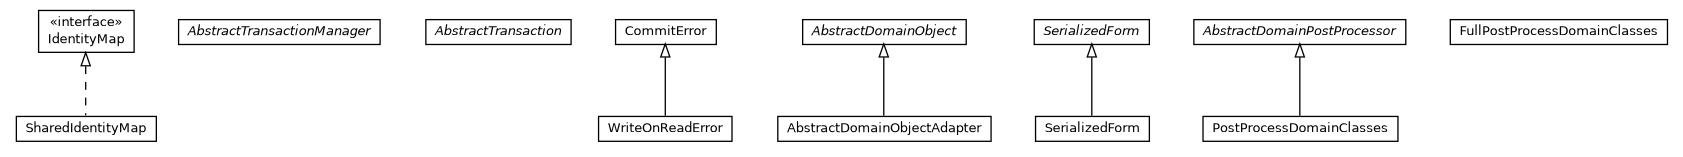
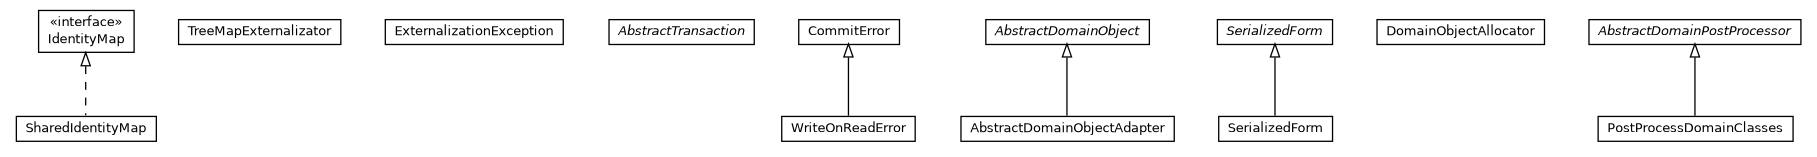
node "TreeMapExternalizator": added
node "AbstractTransactionManager": removed
node "ExternalizationException": added
node "DomainObjectAllocator": added
node "FullPostProcessDomainClasses": removed
